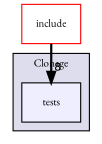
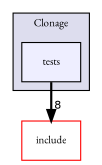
edge "include" -> "tests": reversed
